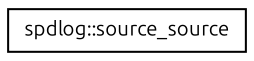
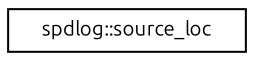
node "spdlog::source_source": label "spdlog::source_source" -> "spdlog::source_loc"
